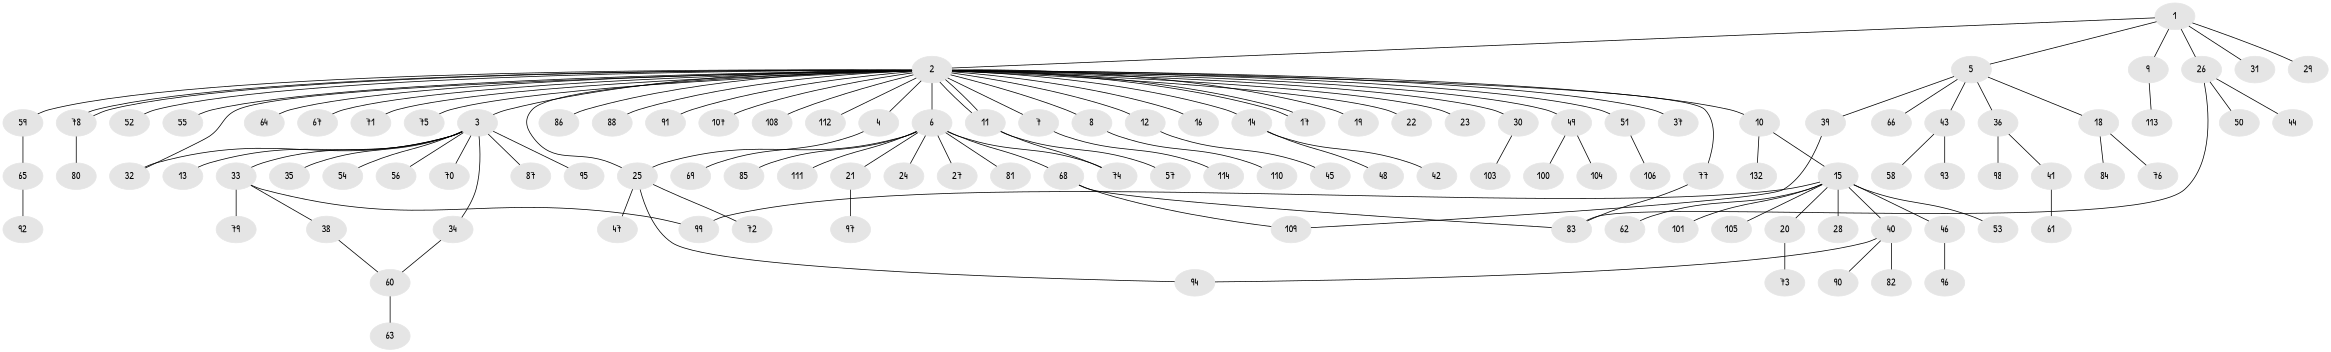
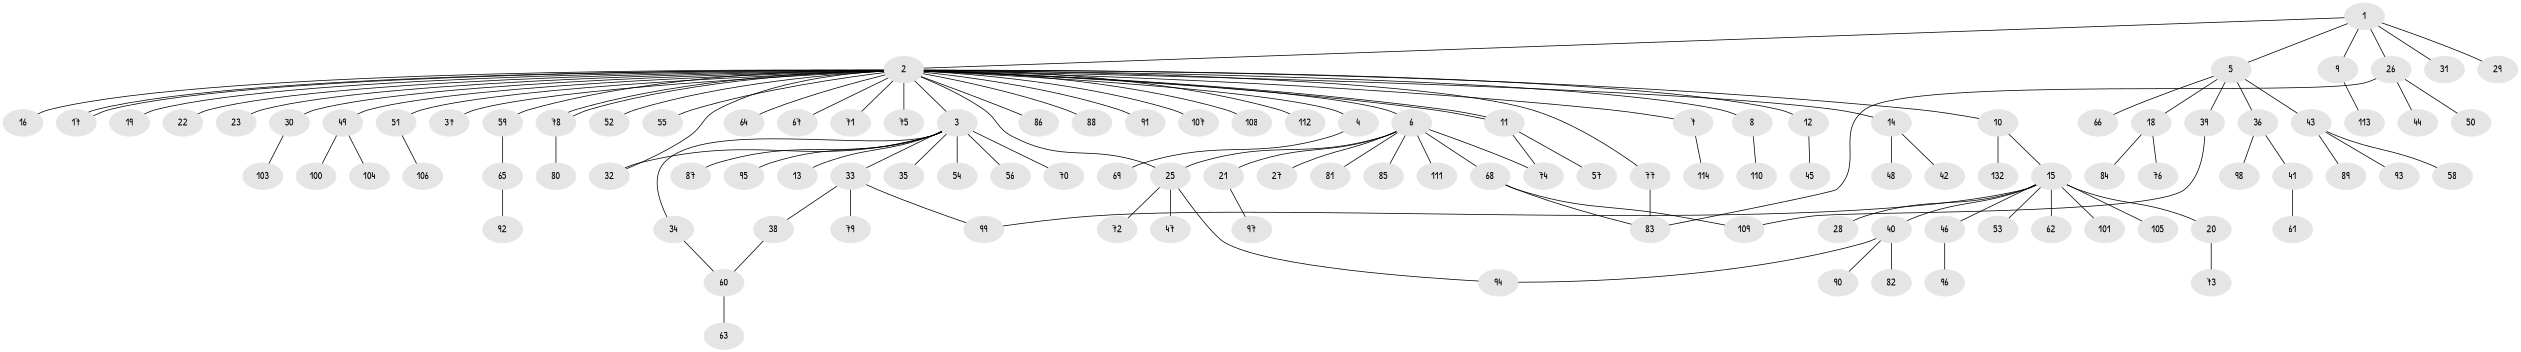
node "24": removed
node "89": added
